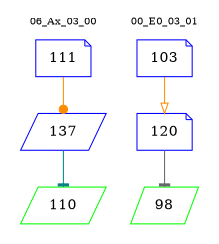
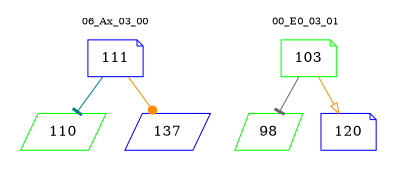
node "103": color blue -> green
edge "137" -> "110": now "111" -> "110"
edge "120" -> "98": now "103" -> "98"
